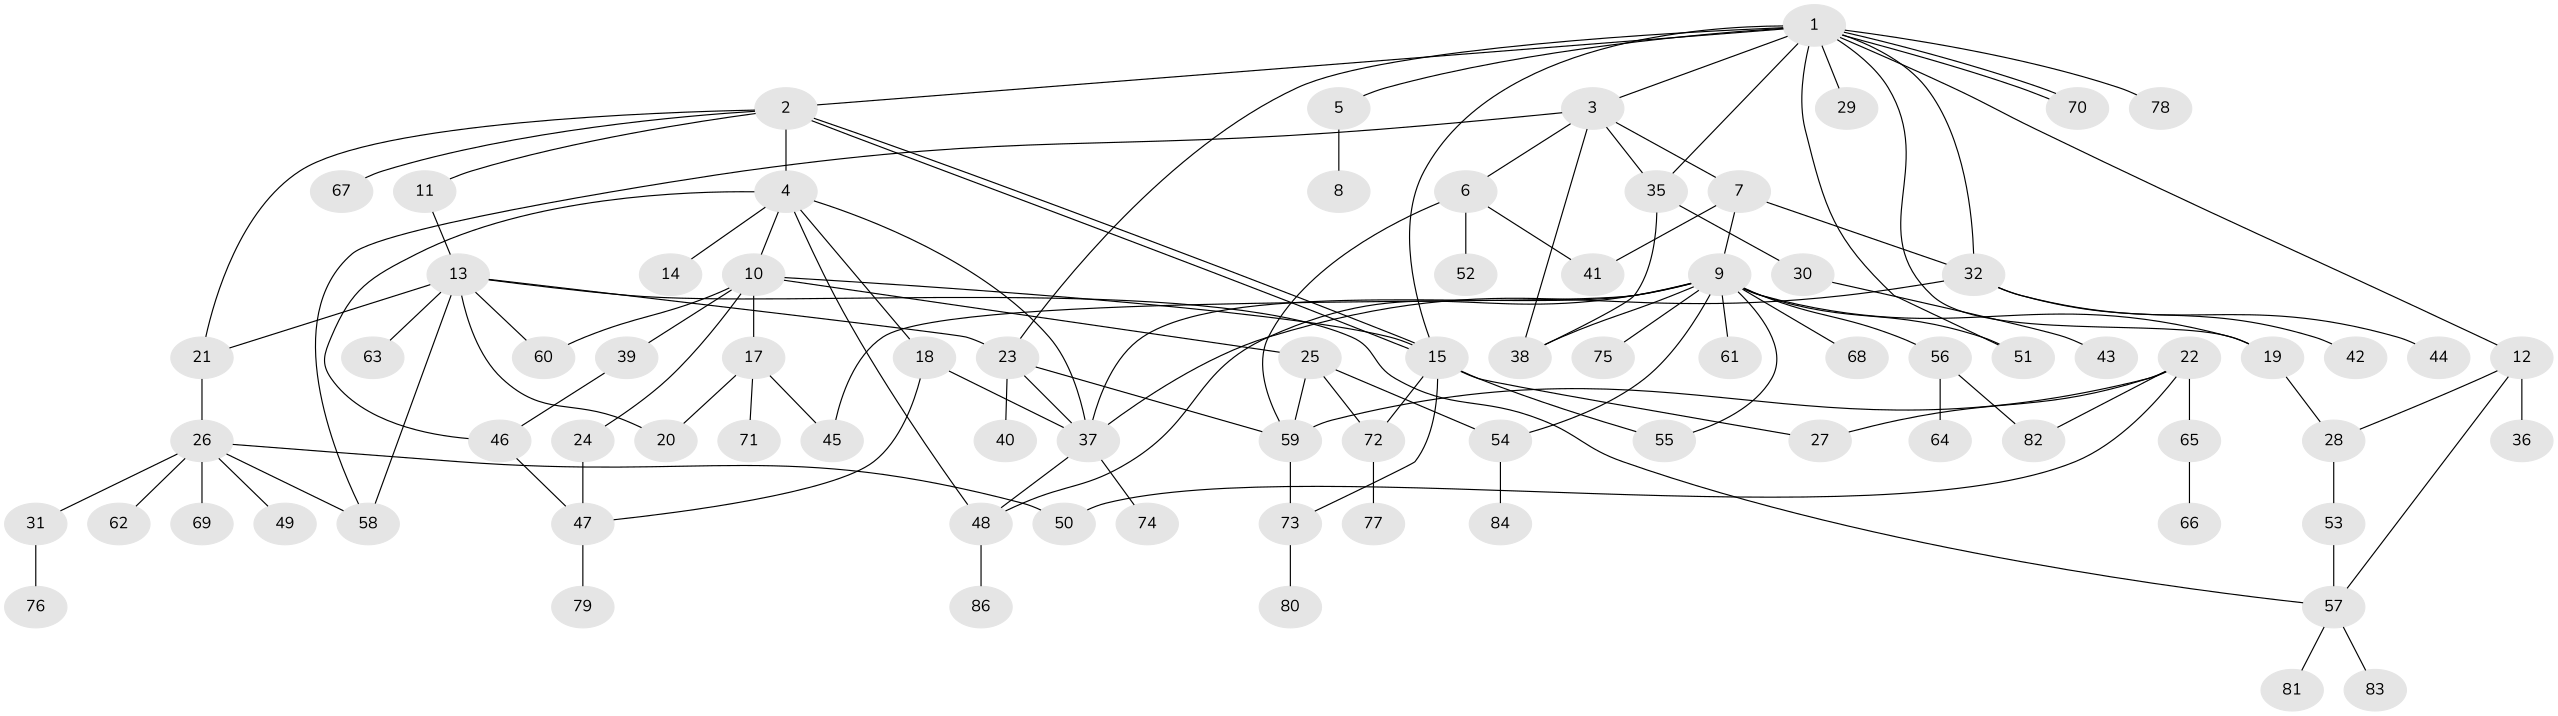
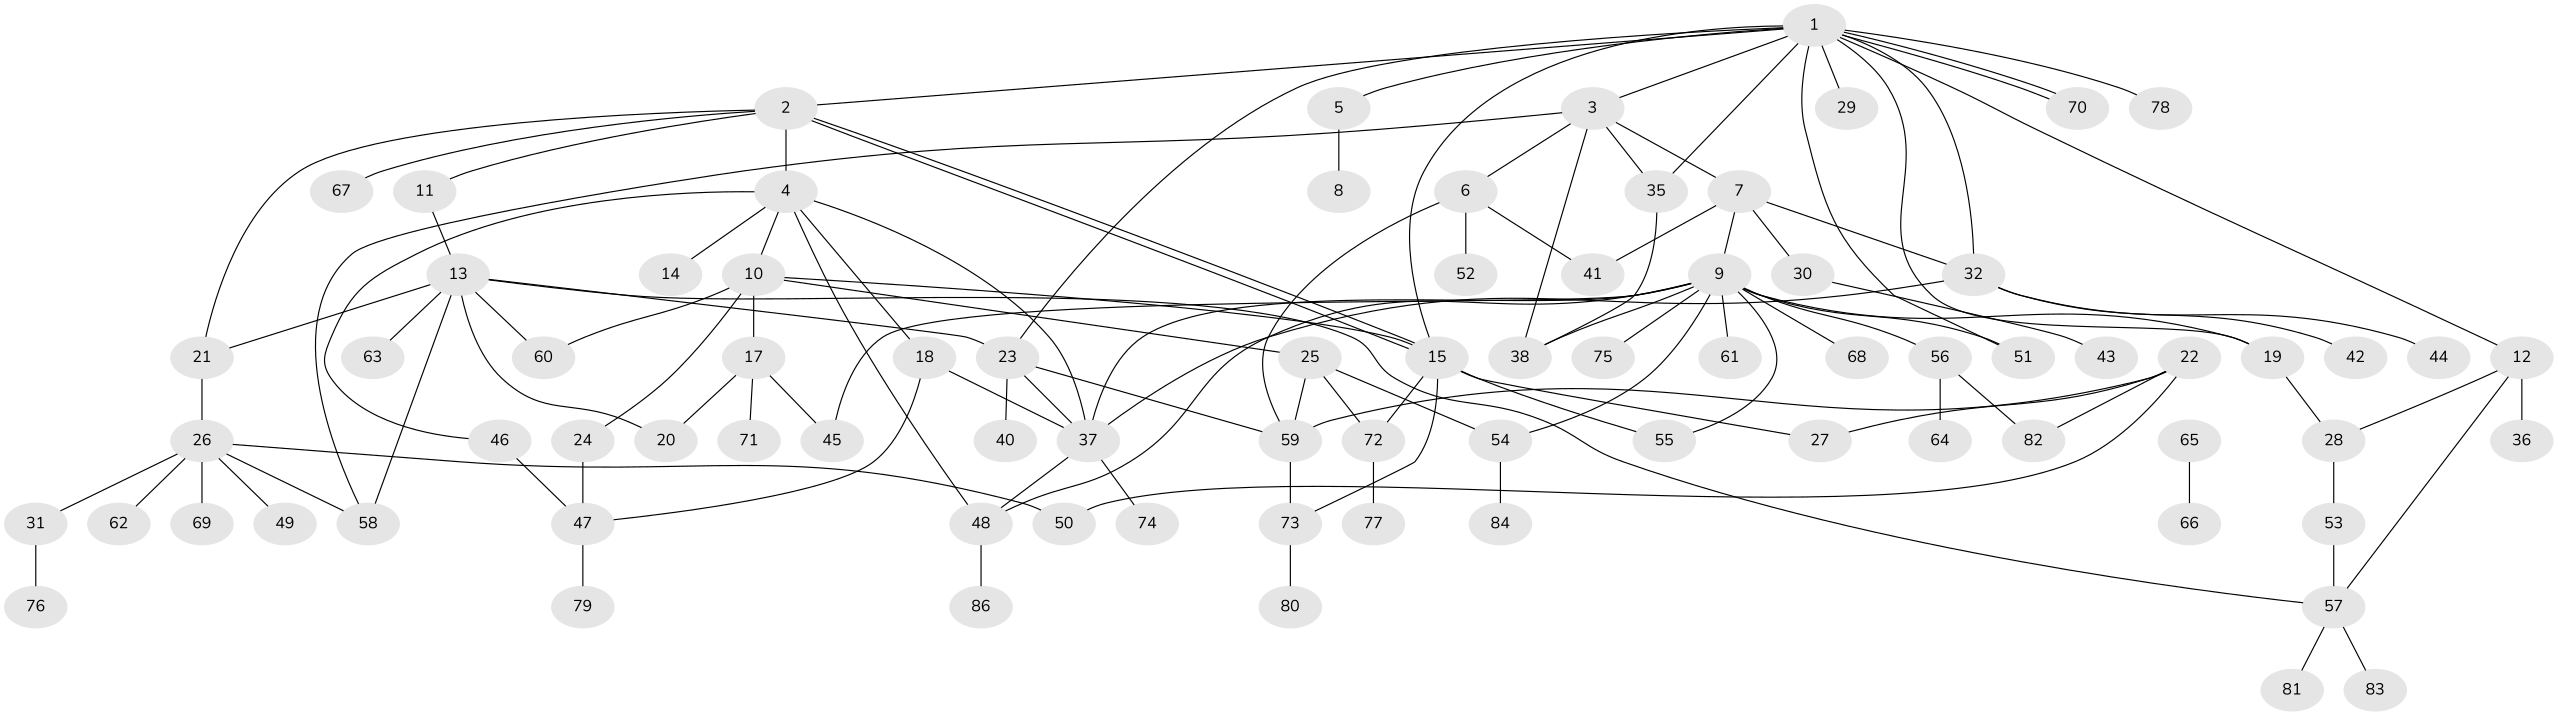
edge "35" -- "30": now "7" -- "30"
node "39": removed
edge "22" -- "65": removed
